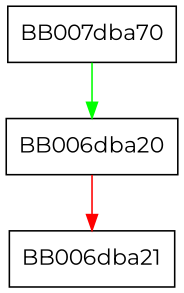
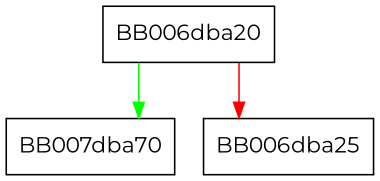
edge "BB007dba70" -> "BB006dba20": reversed
node "BB006dba21": label "BB006dba21" -> "BB006dba25"
